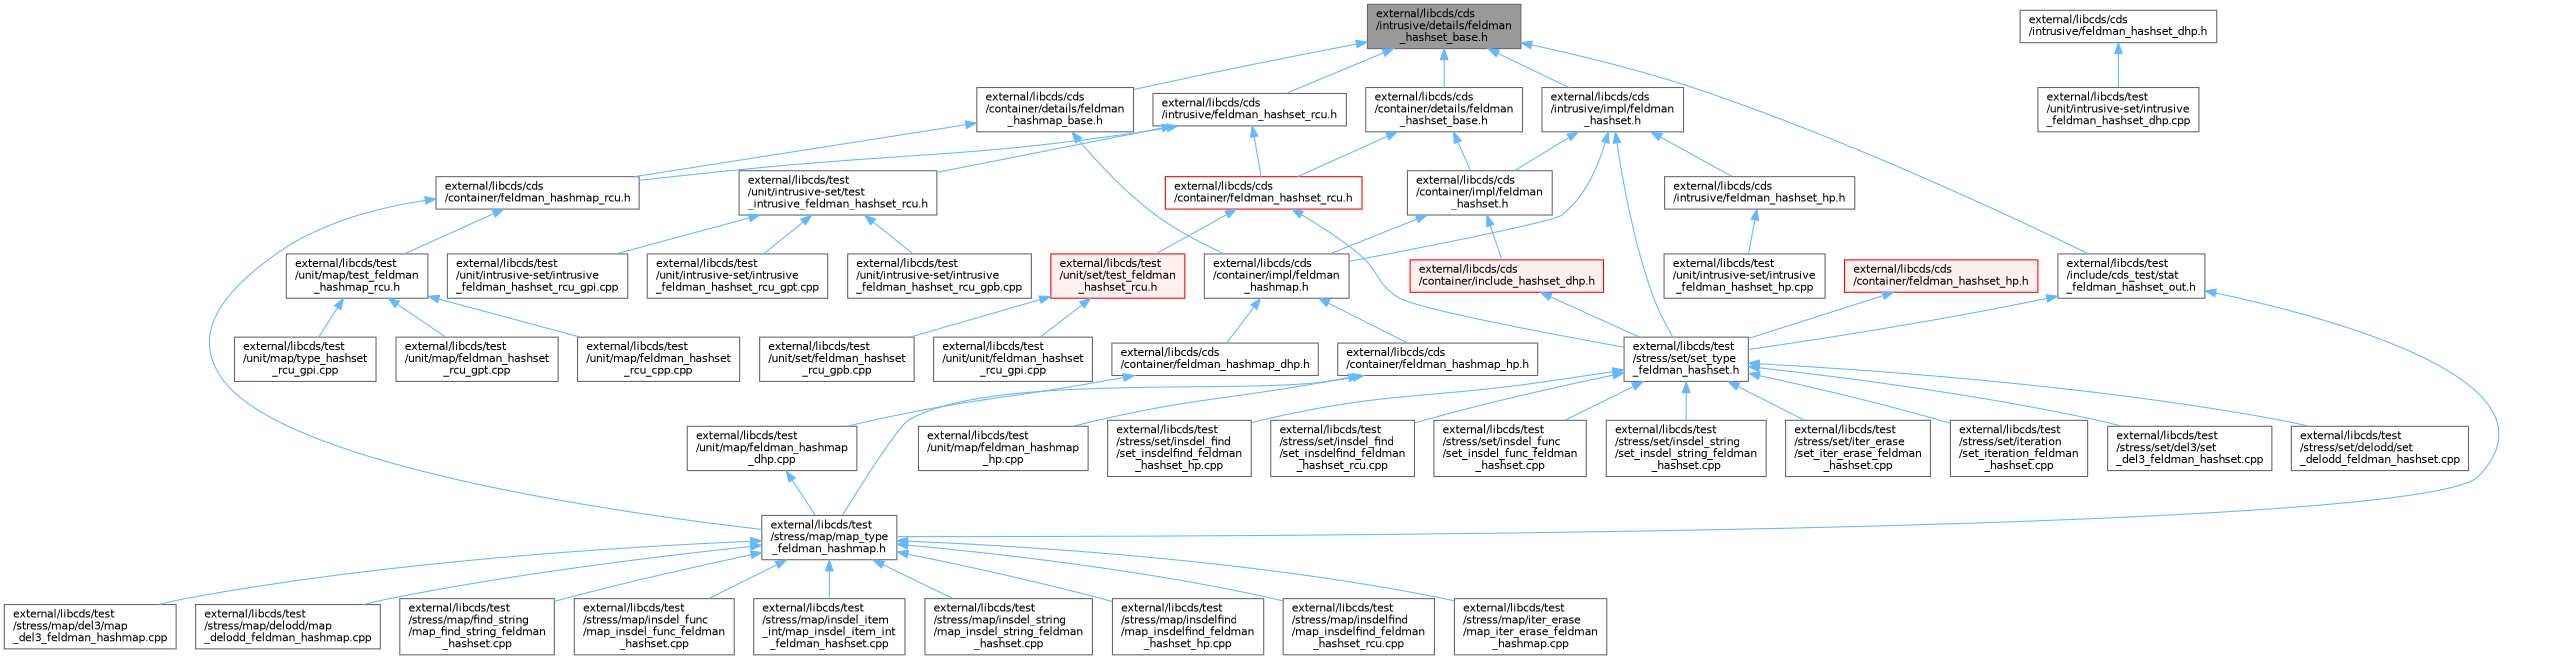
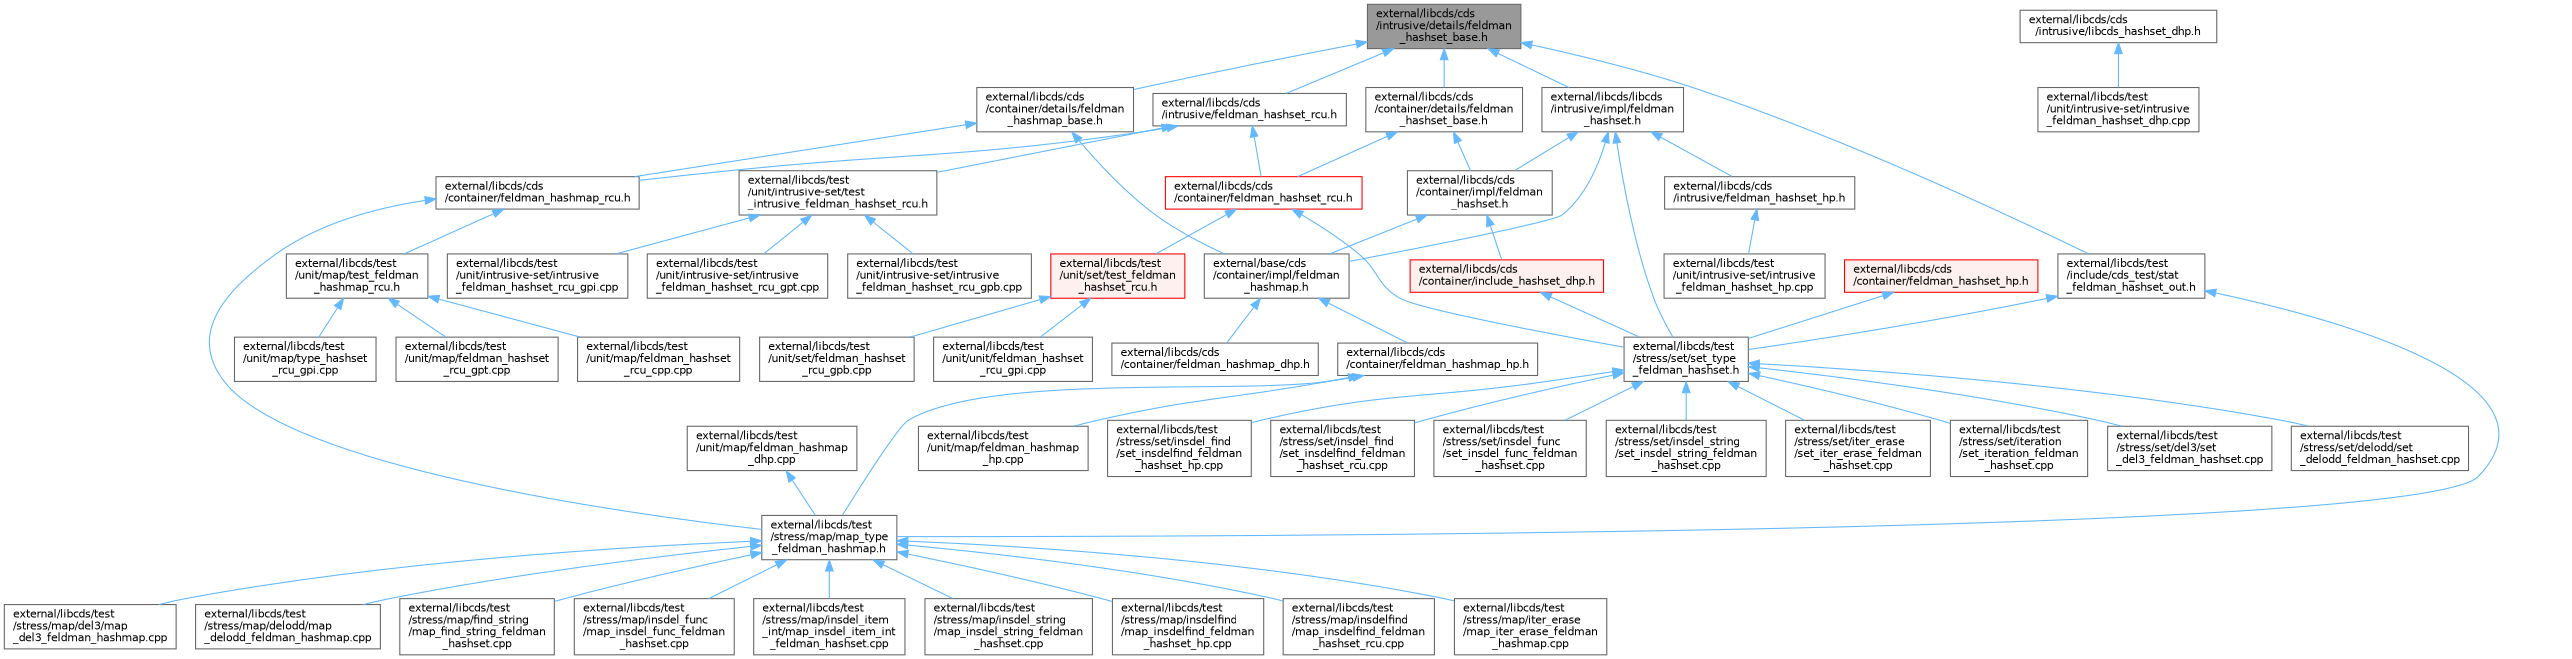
node "external/libcds/cds /intrusive/feldman_hashset_dhp.h": label "external/libcds/cds /intrusive/feldman_hashset_dhp.h" -> "external/libcds/cds /intrusive/libcds_hashset_dhp.h"
node "external/libcds/cds /intrusive/impl/feldman _hashset.h": label "external/libcds/cds /intrusive/impl/feldman _hashset.h" -> "external/libcds/libcds /intrusive/impl/feldman _hashset.h"
node "external/libcds/cds /container/impl/feldman _hashmap.h": label "external/libcds/cds /container/impl/feldman _hashmap.h" -> "external/base/cds /container/impl/feldman _hashmap.h"
edge "external/libcds/test /unit/map/feldman_hashmap _dhp.cpp" -> "external/libcds/cds /container/feldman_hashmap_dhp.h": removed
